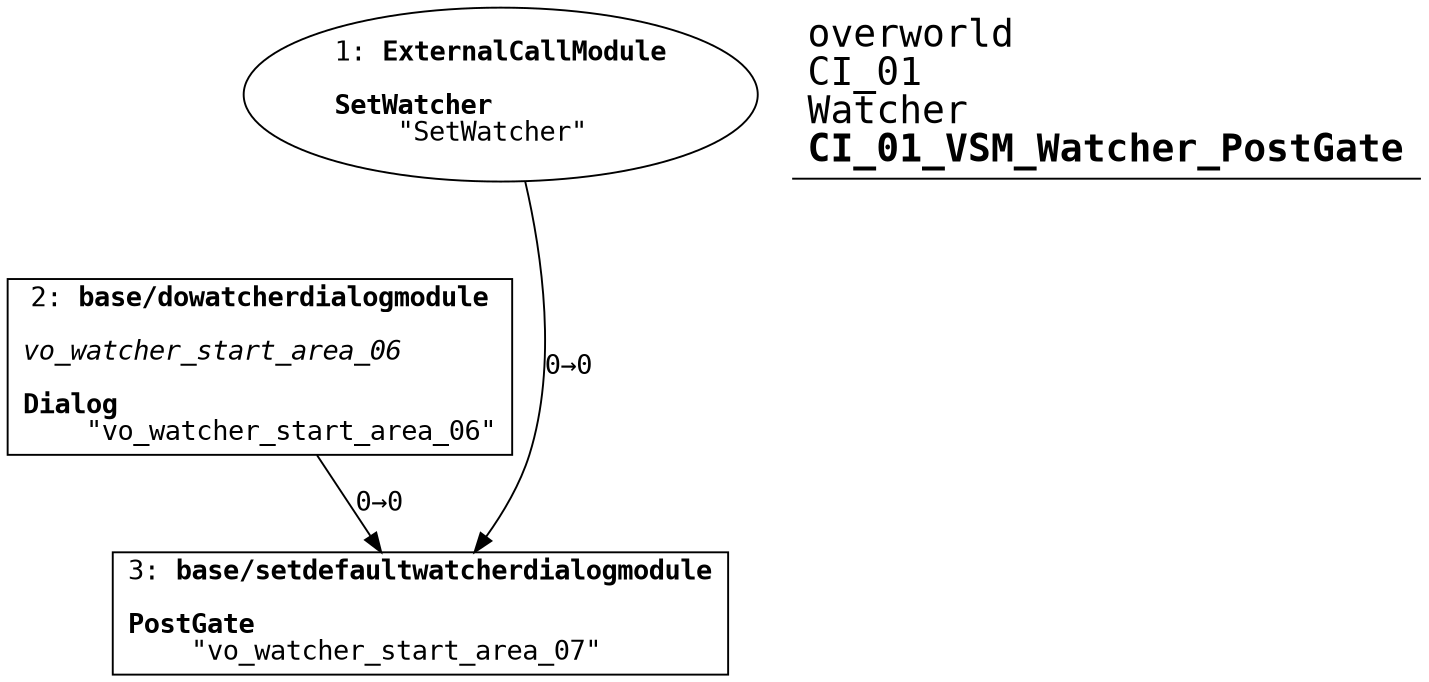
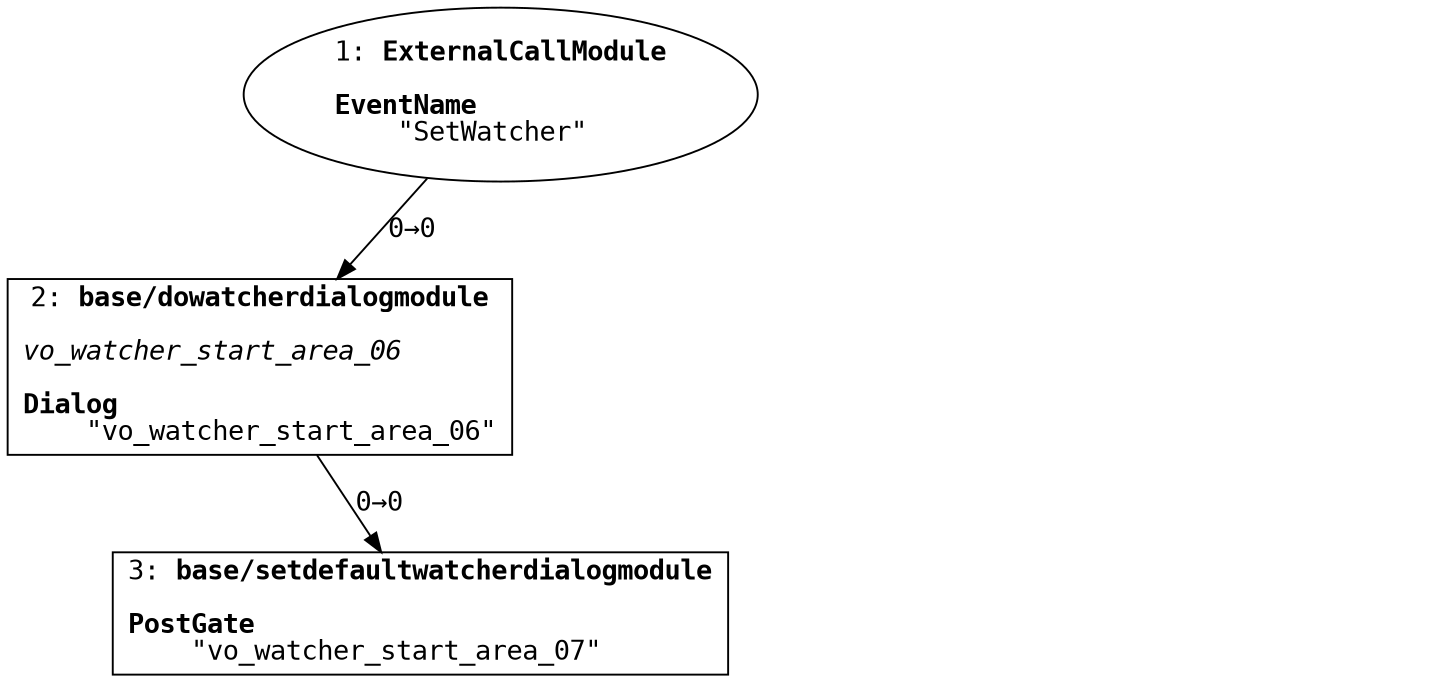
node "overworld": removed
node "1:": text "SetWatcher" -> "EventName"
edge "1:" -> "3:": now "1:" -> "2:"
